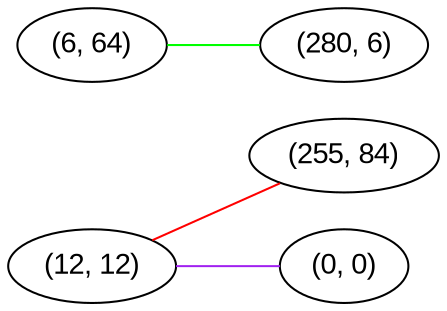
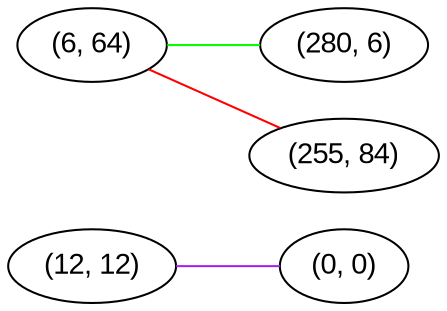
edge "(255, 84)" -- "(12, 12)": now "(255, 84)" -- "(6, 64)"
